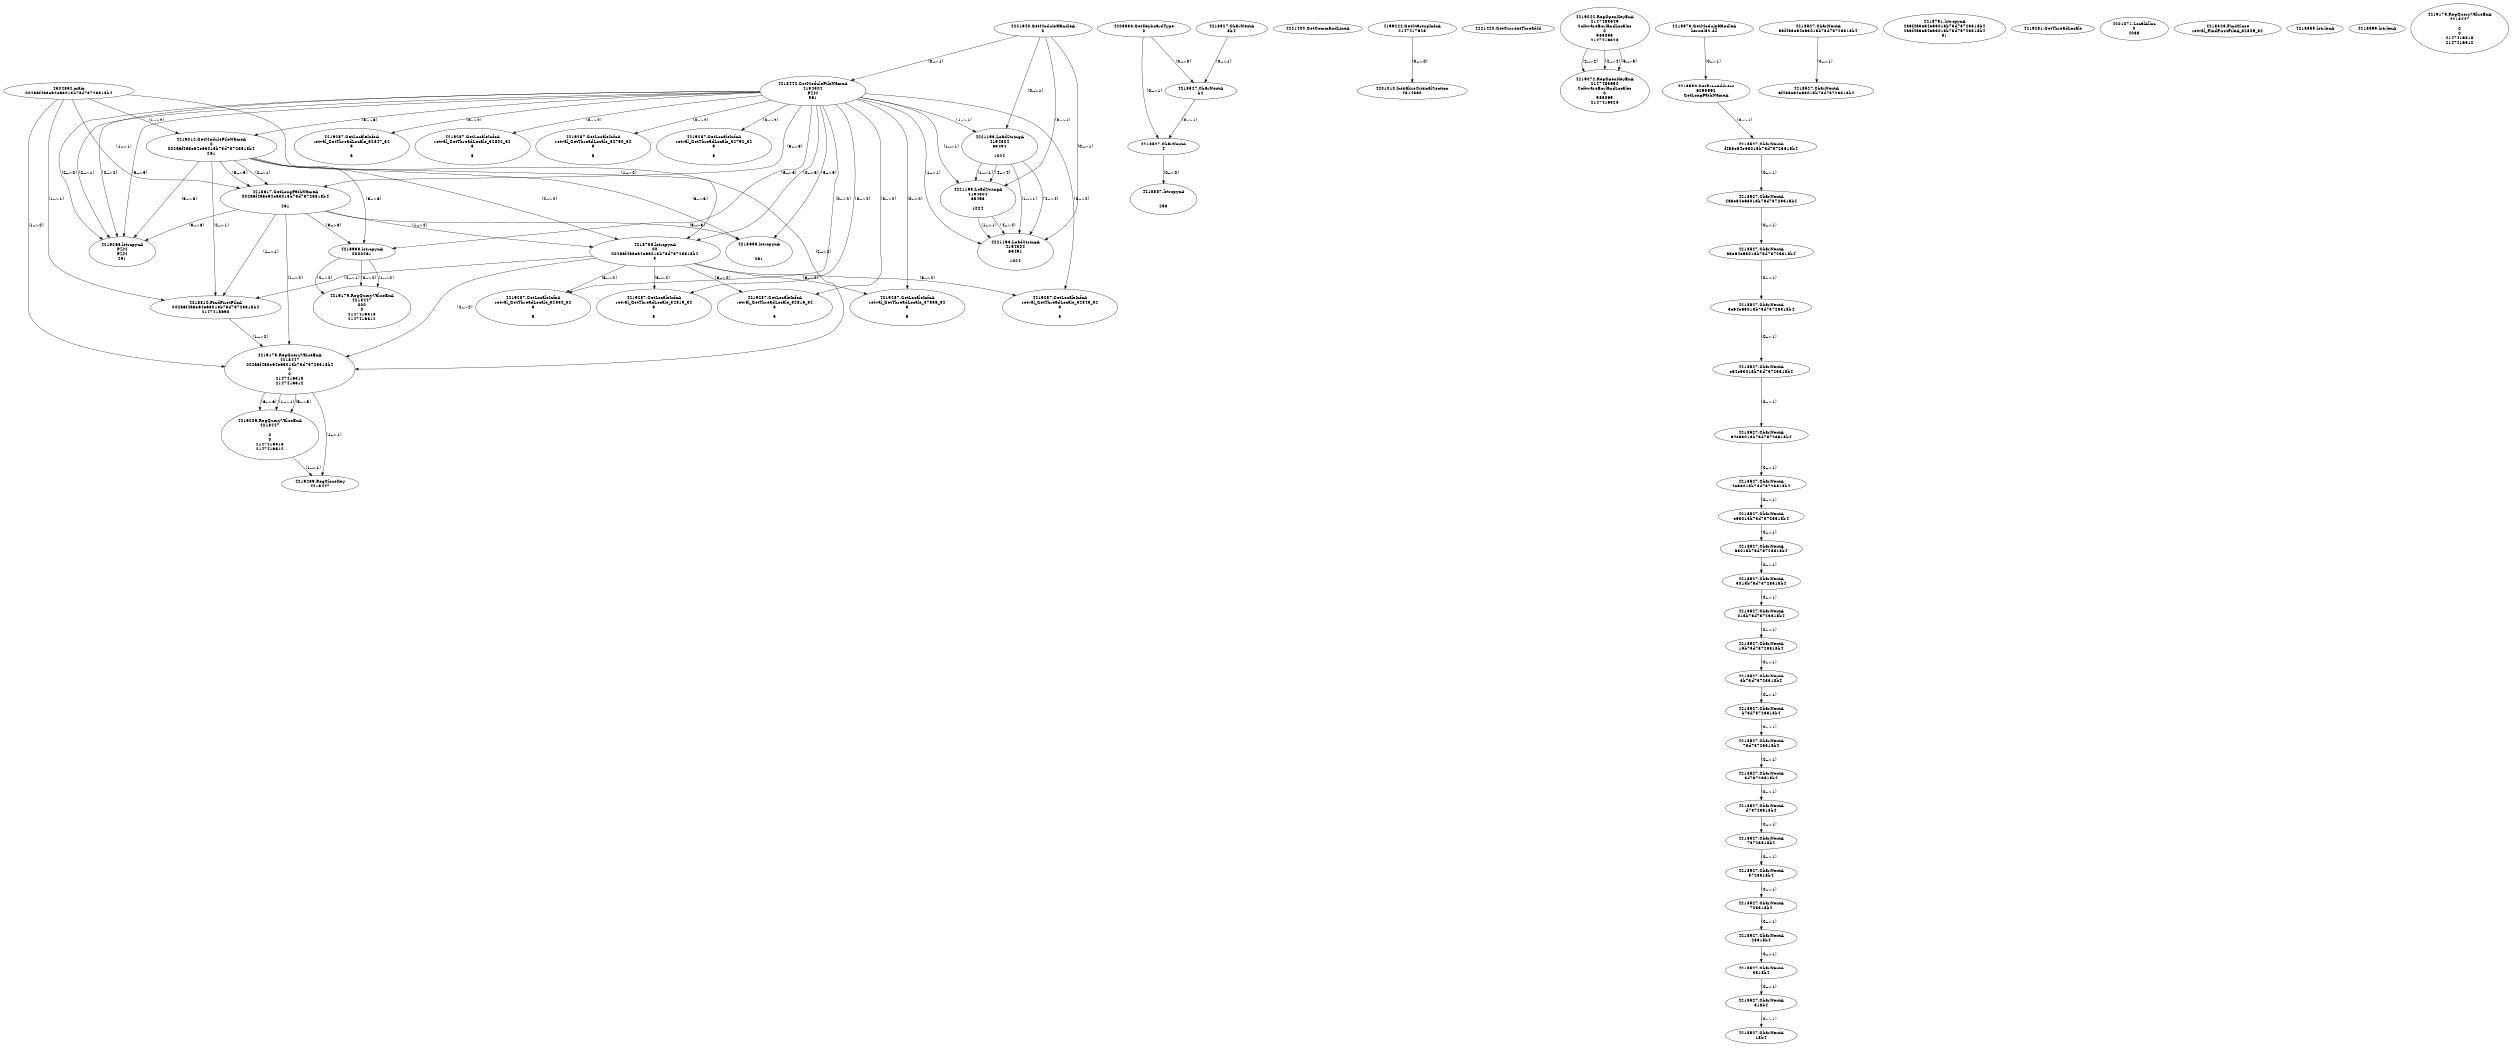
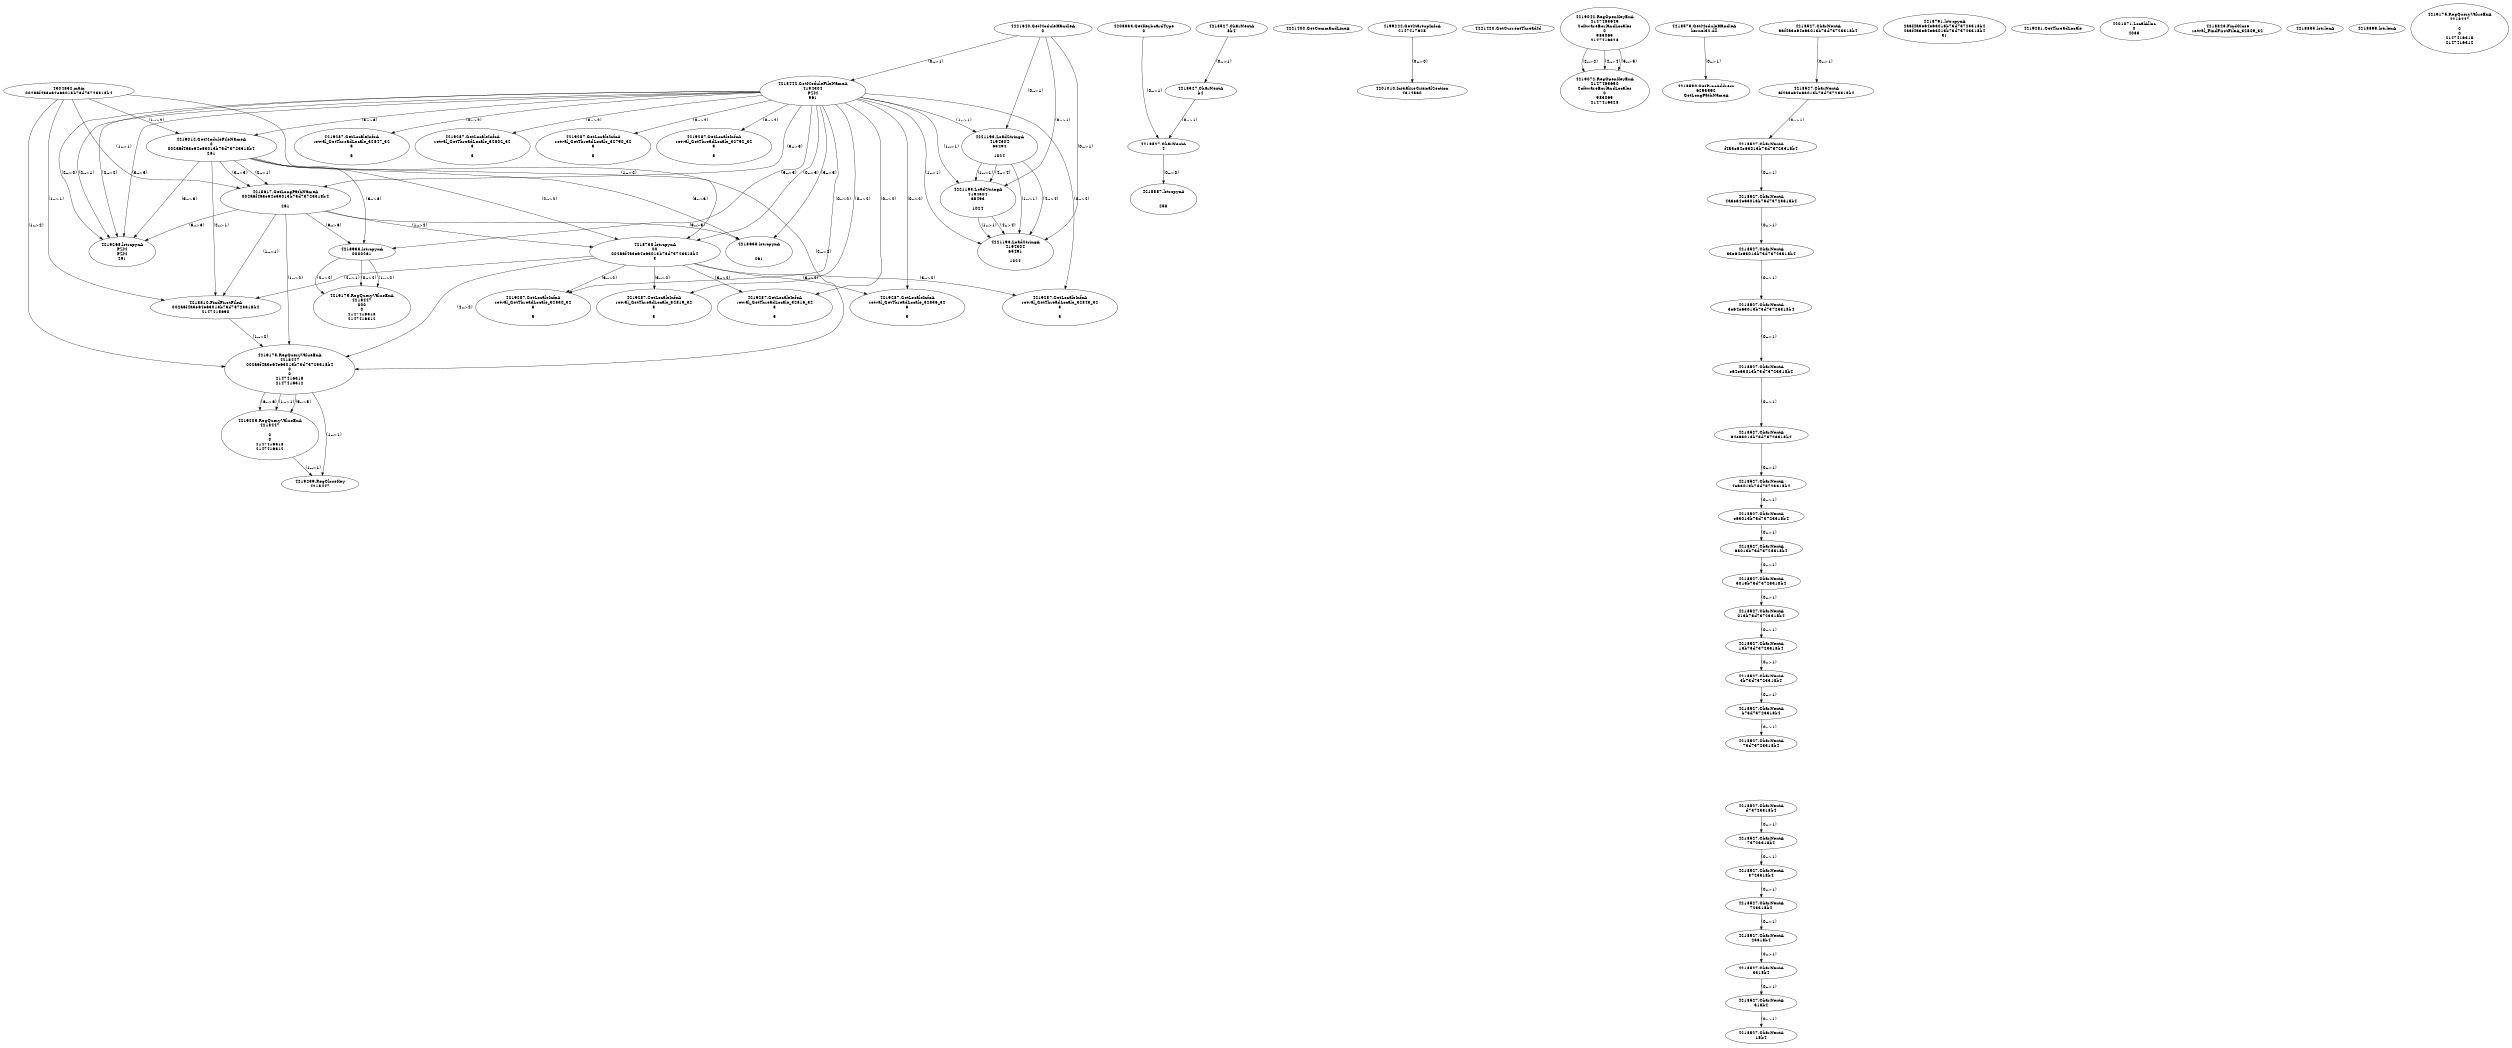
edge "4208833.GetKeyboardType 0" -> "4218527.CharNextA b4": removed, label "(0-->0)"
edge "4218590.GetProcAddress 6295592 GetLongPathNameA" -> "4218527.CharNextA f4a3e64e63013b73d73723318b4": now "4218527.CharNextA 6f4a3e64e63013b73d73723318b4" -> "4218527.CharNextA f4a3e64e63013b73d73723318b4"
node "4219287.GetLocaleInfoA retval_GetThreadLocale_37836_32 3 5": label "4219287.GetLocaleInfoA retval_GetThreadLocale_37836_32 3 5" -> "4219287.GetLocaleInfoA retval_GetThreadLocale_32836_32 3 5"
node "4218527.CharNextA 3d73723318b4": removed
